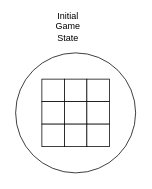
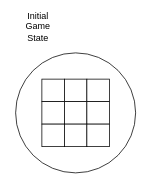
node "Initial Game State": moved (68, 27) -> (38, 27)
